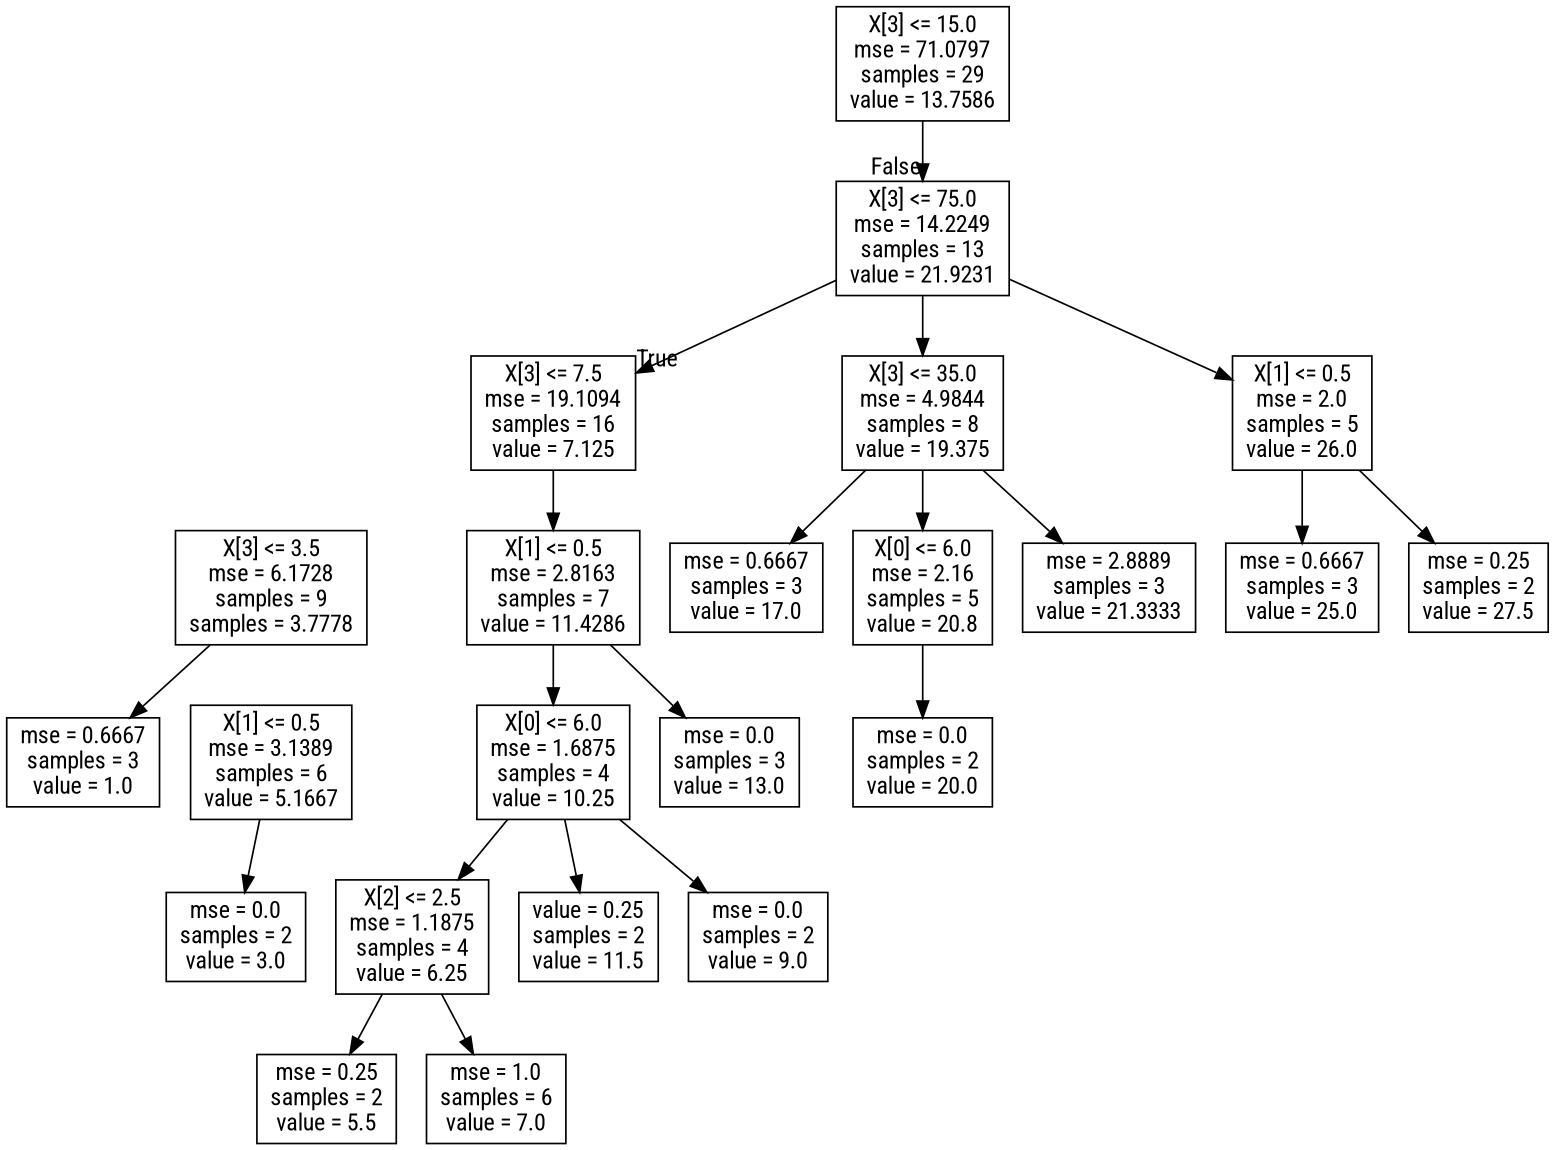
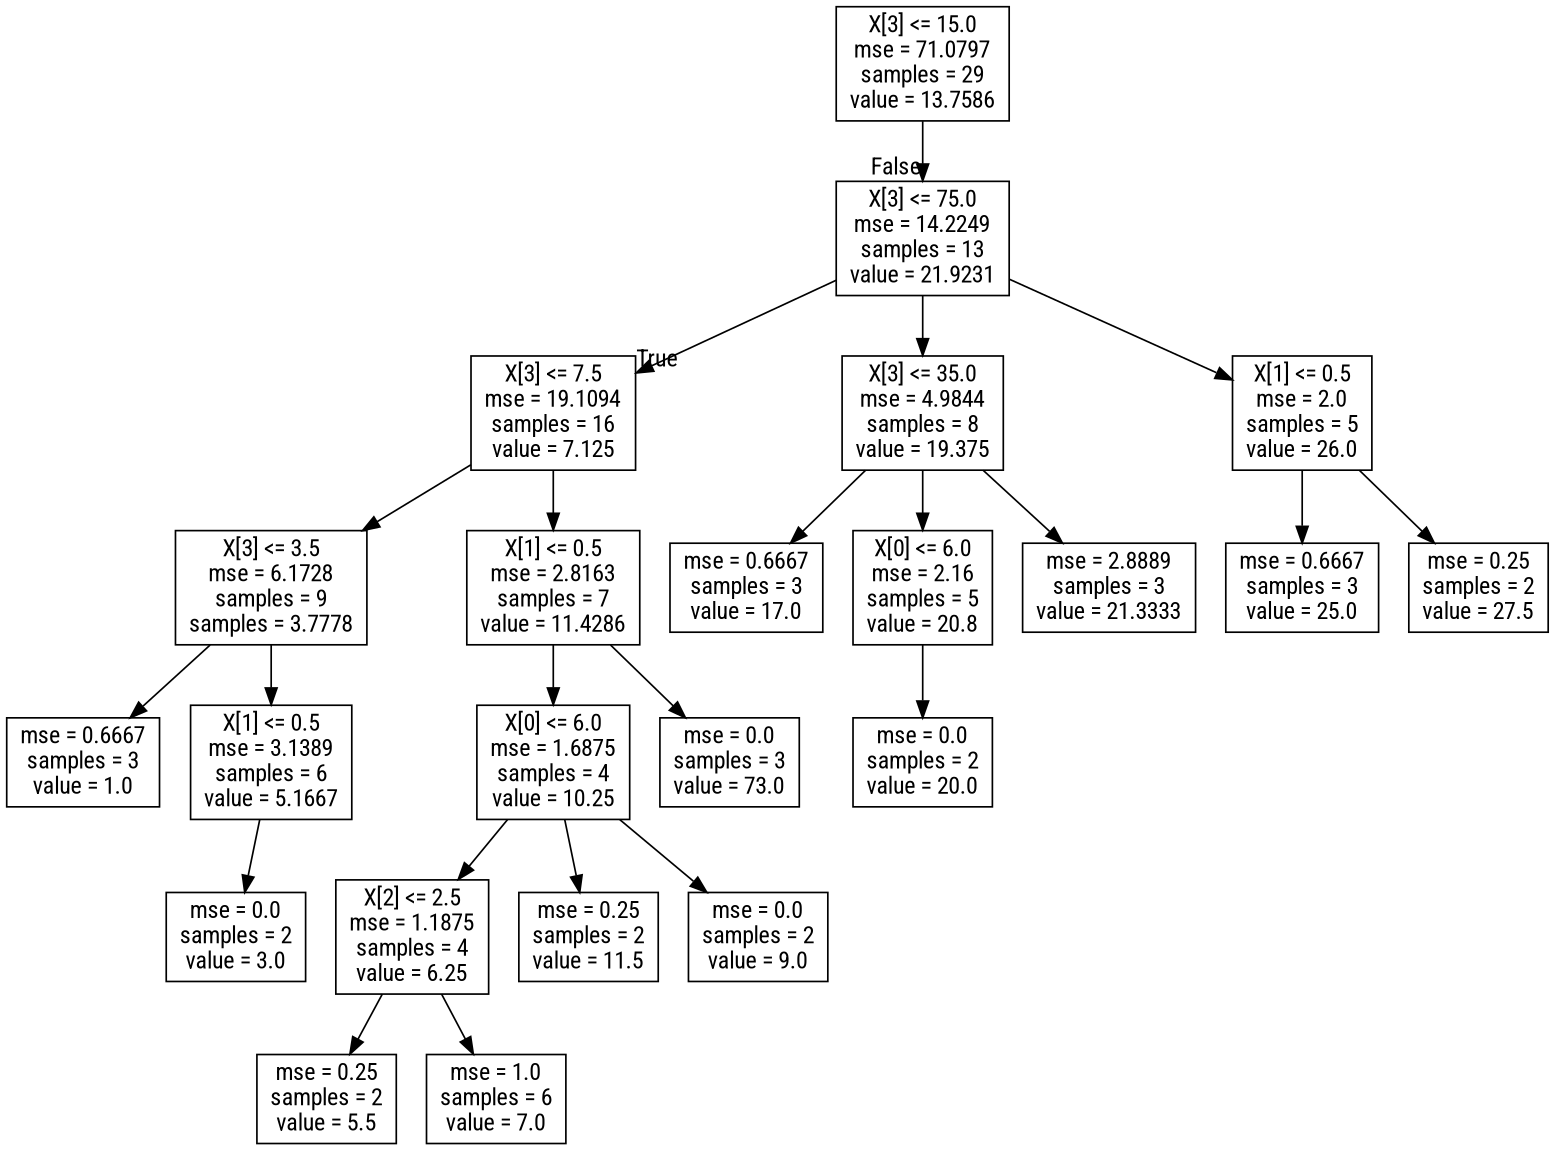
edge "X[3] <= 7.5 mse = 19.1094 samples = 16 value = 7.125" -> "X[3] <= 3.5 mse = 6.1728 samples = 9 samples = 3.7778": added
edge "X[3] <= 3.5 mse = 6.1728 samples = 9 samples = 3.7778" -> "X[1] <= 0.5 mse = 3.1389 samples = 6 value = 5.1667": added
node "mse = 0.0 samples = 3 value = 13.0": label "mse = 0.0 samples = 3 value = 13.0" -> "mse = 0.0 samples = 3 value = 73.0"
node "value = 0.25 samples = 2 value = 11.5": label "value = 0.25 samples = 2 value = 11.5" -> "mse = 0.25 samples = 2 value = 11.5"
